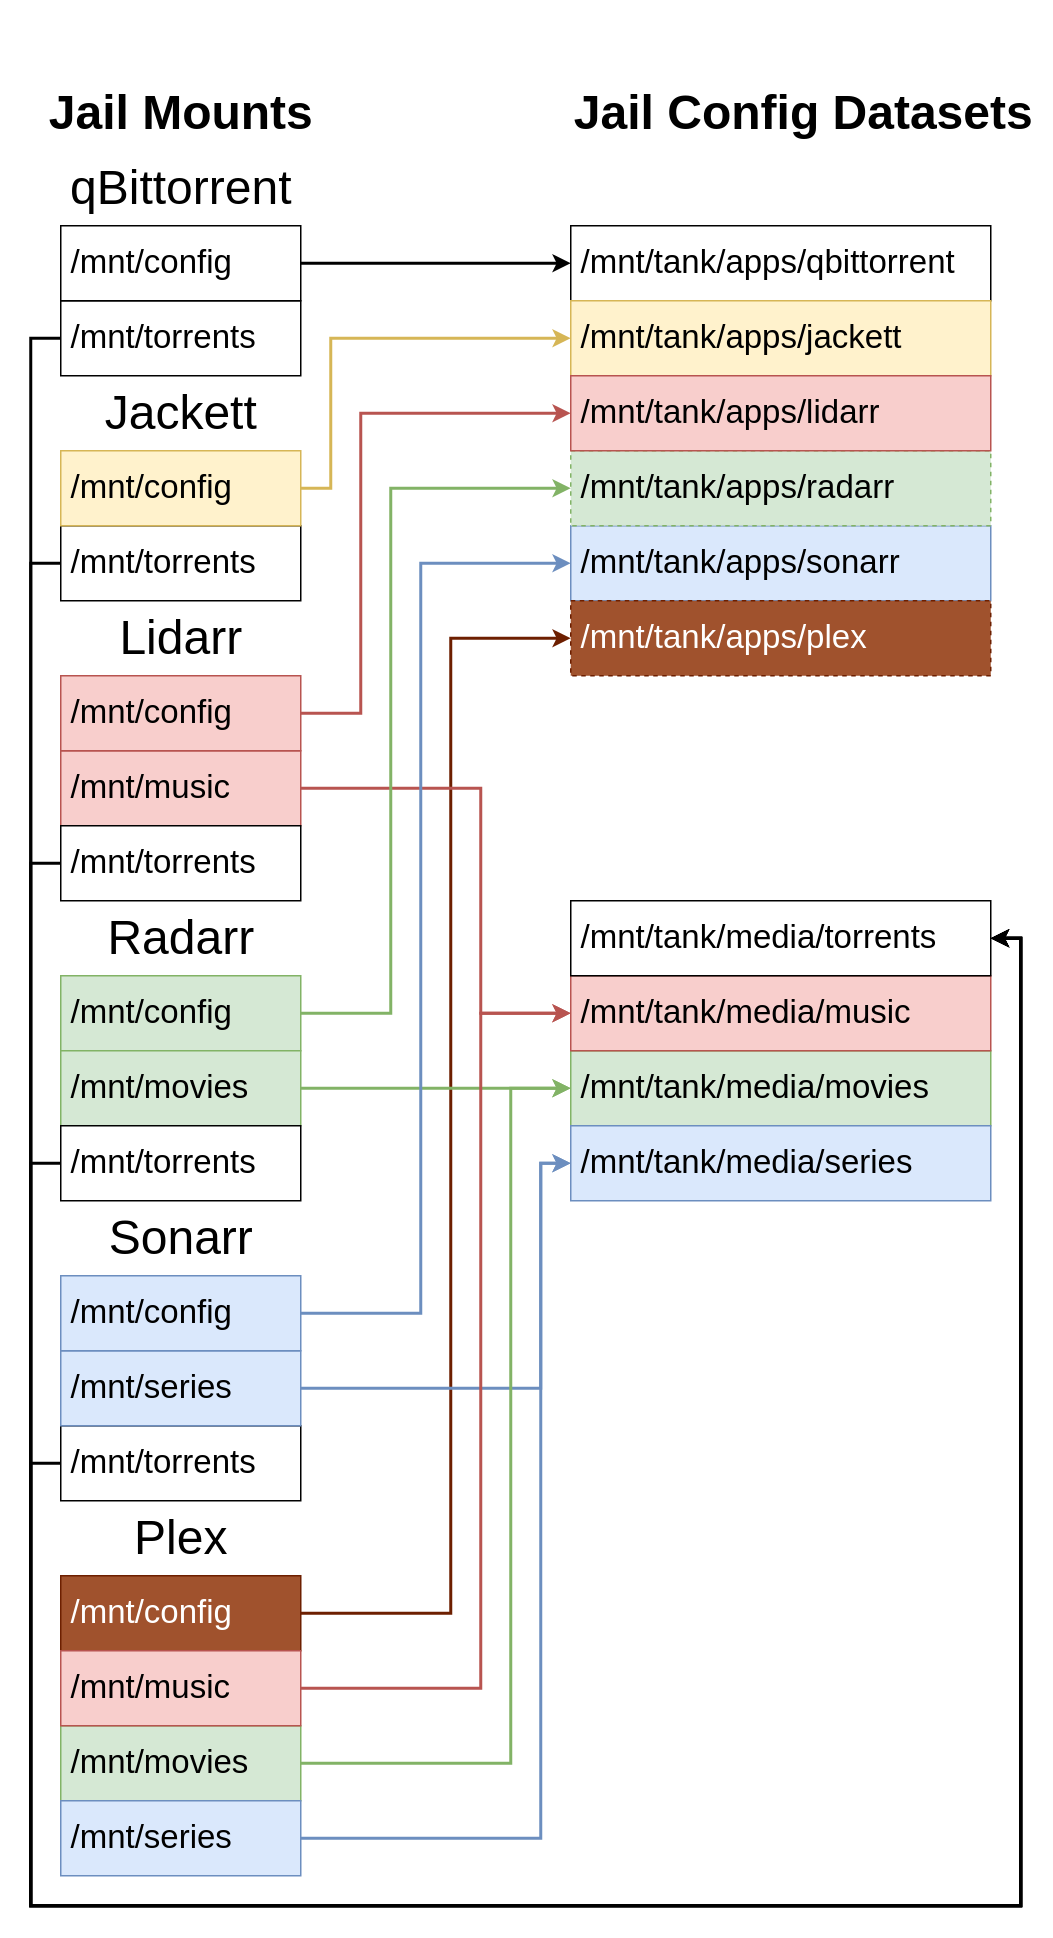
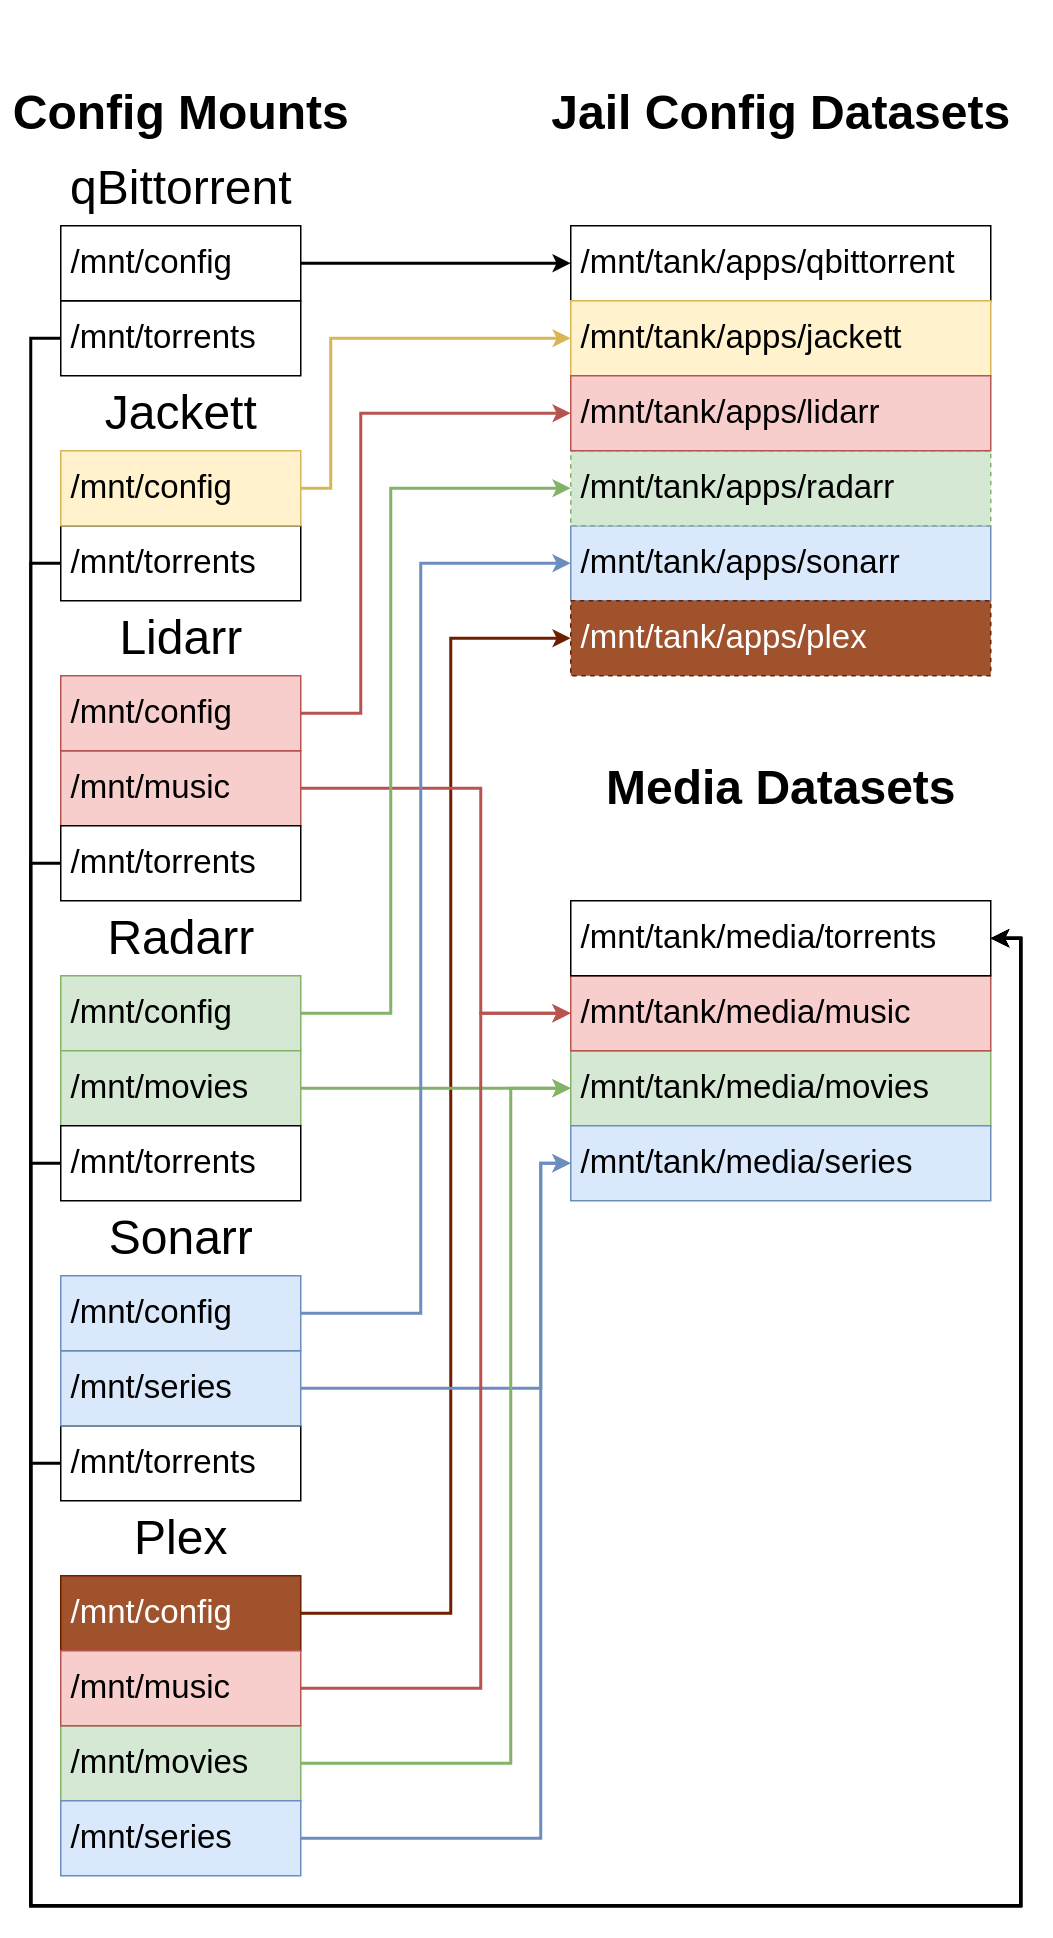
node "Jail Mounts": label "Jail Mounts" -> "Config Mounts"
node "Jail Config Datasets": moved (803, 113) -> (781, 113)
node "Media Datasets": added
